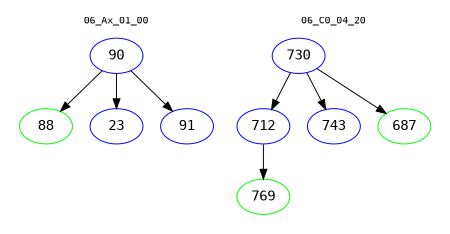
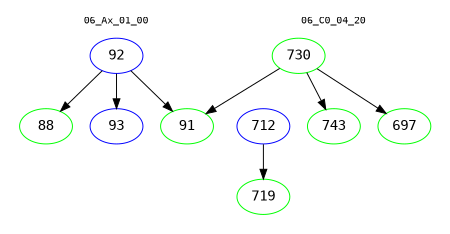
node "90": label "90" -> "92"
node "730": color blue -> green
edge "730" -> "712": now "730" -> "91"
node "23": label "23" -> "93"
node "91": color blue -> green
node "743": color blue -> green
node "687": label "687" -> "697"
node "769": label "769" -> "719"
